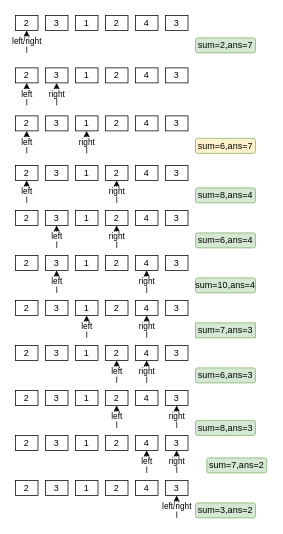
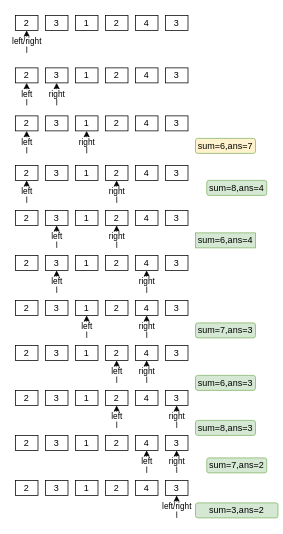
node "sum=2,ans=7": removed
node "sum=8,ans=4": moved (225, 195) -> (237, 188)
node "sum=6,ans=4": shape rounded rectangle -> rectangle
node "sum=10,ans=4": removed
node "sum=7,ans=3": shape rectangle -> rounded rectangle
node "sum=6,ans=3": moved (225, 375) -> (225, 383)
node "sum=3,ans=2": size 60x15 -> 83x15
